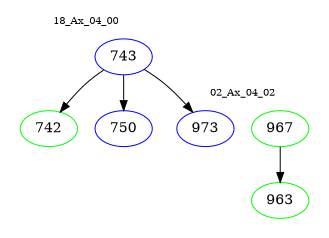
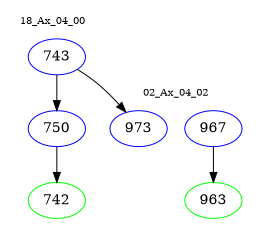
edge "743" -> "742": now "750" -> "742"
node "967": color green -> blue
